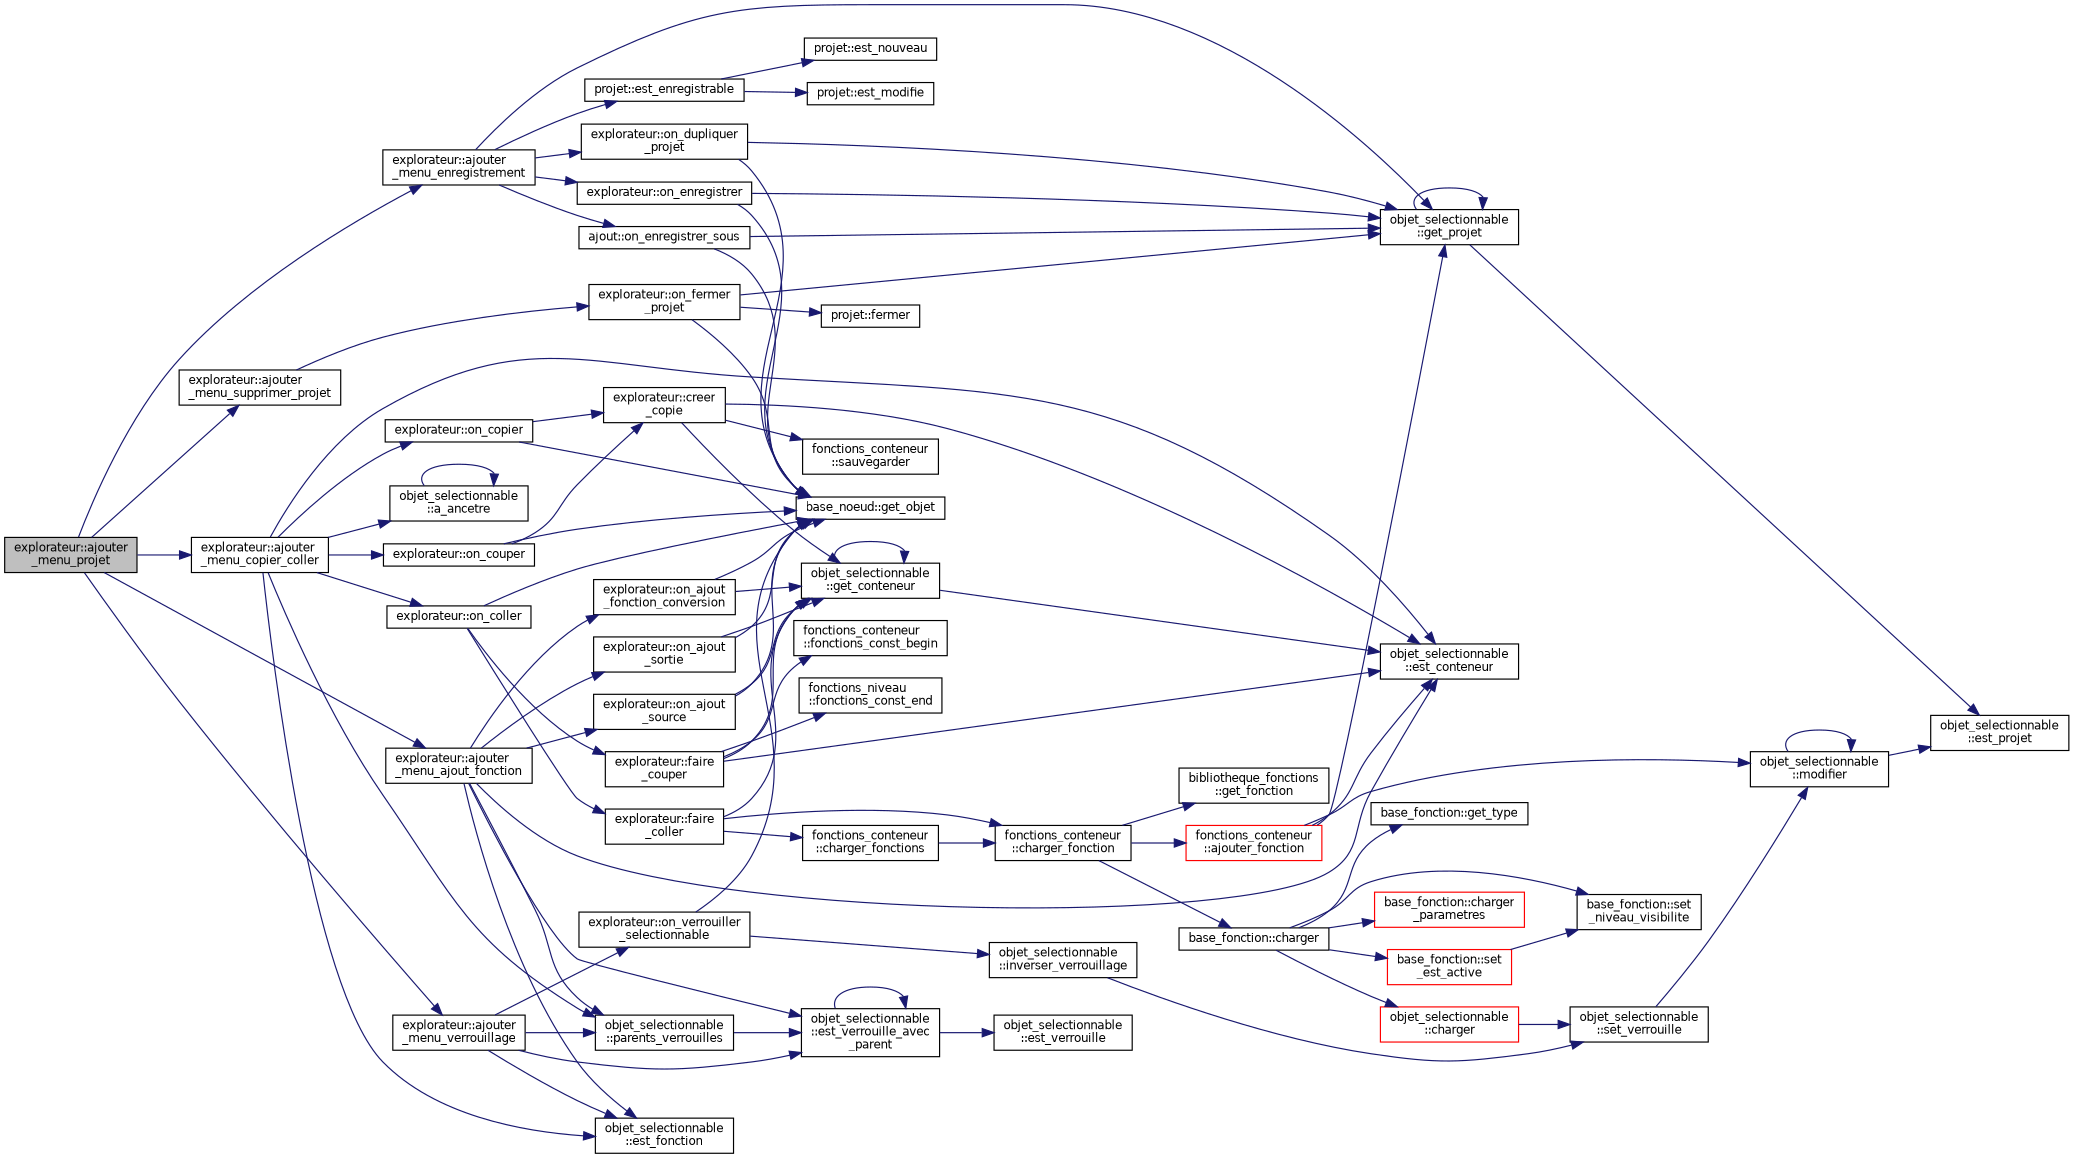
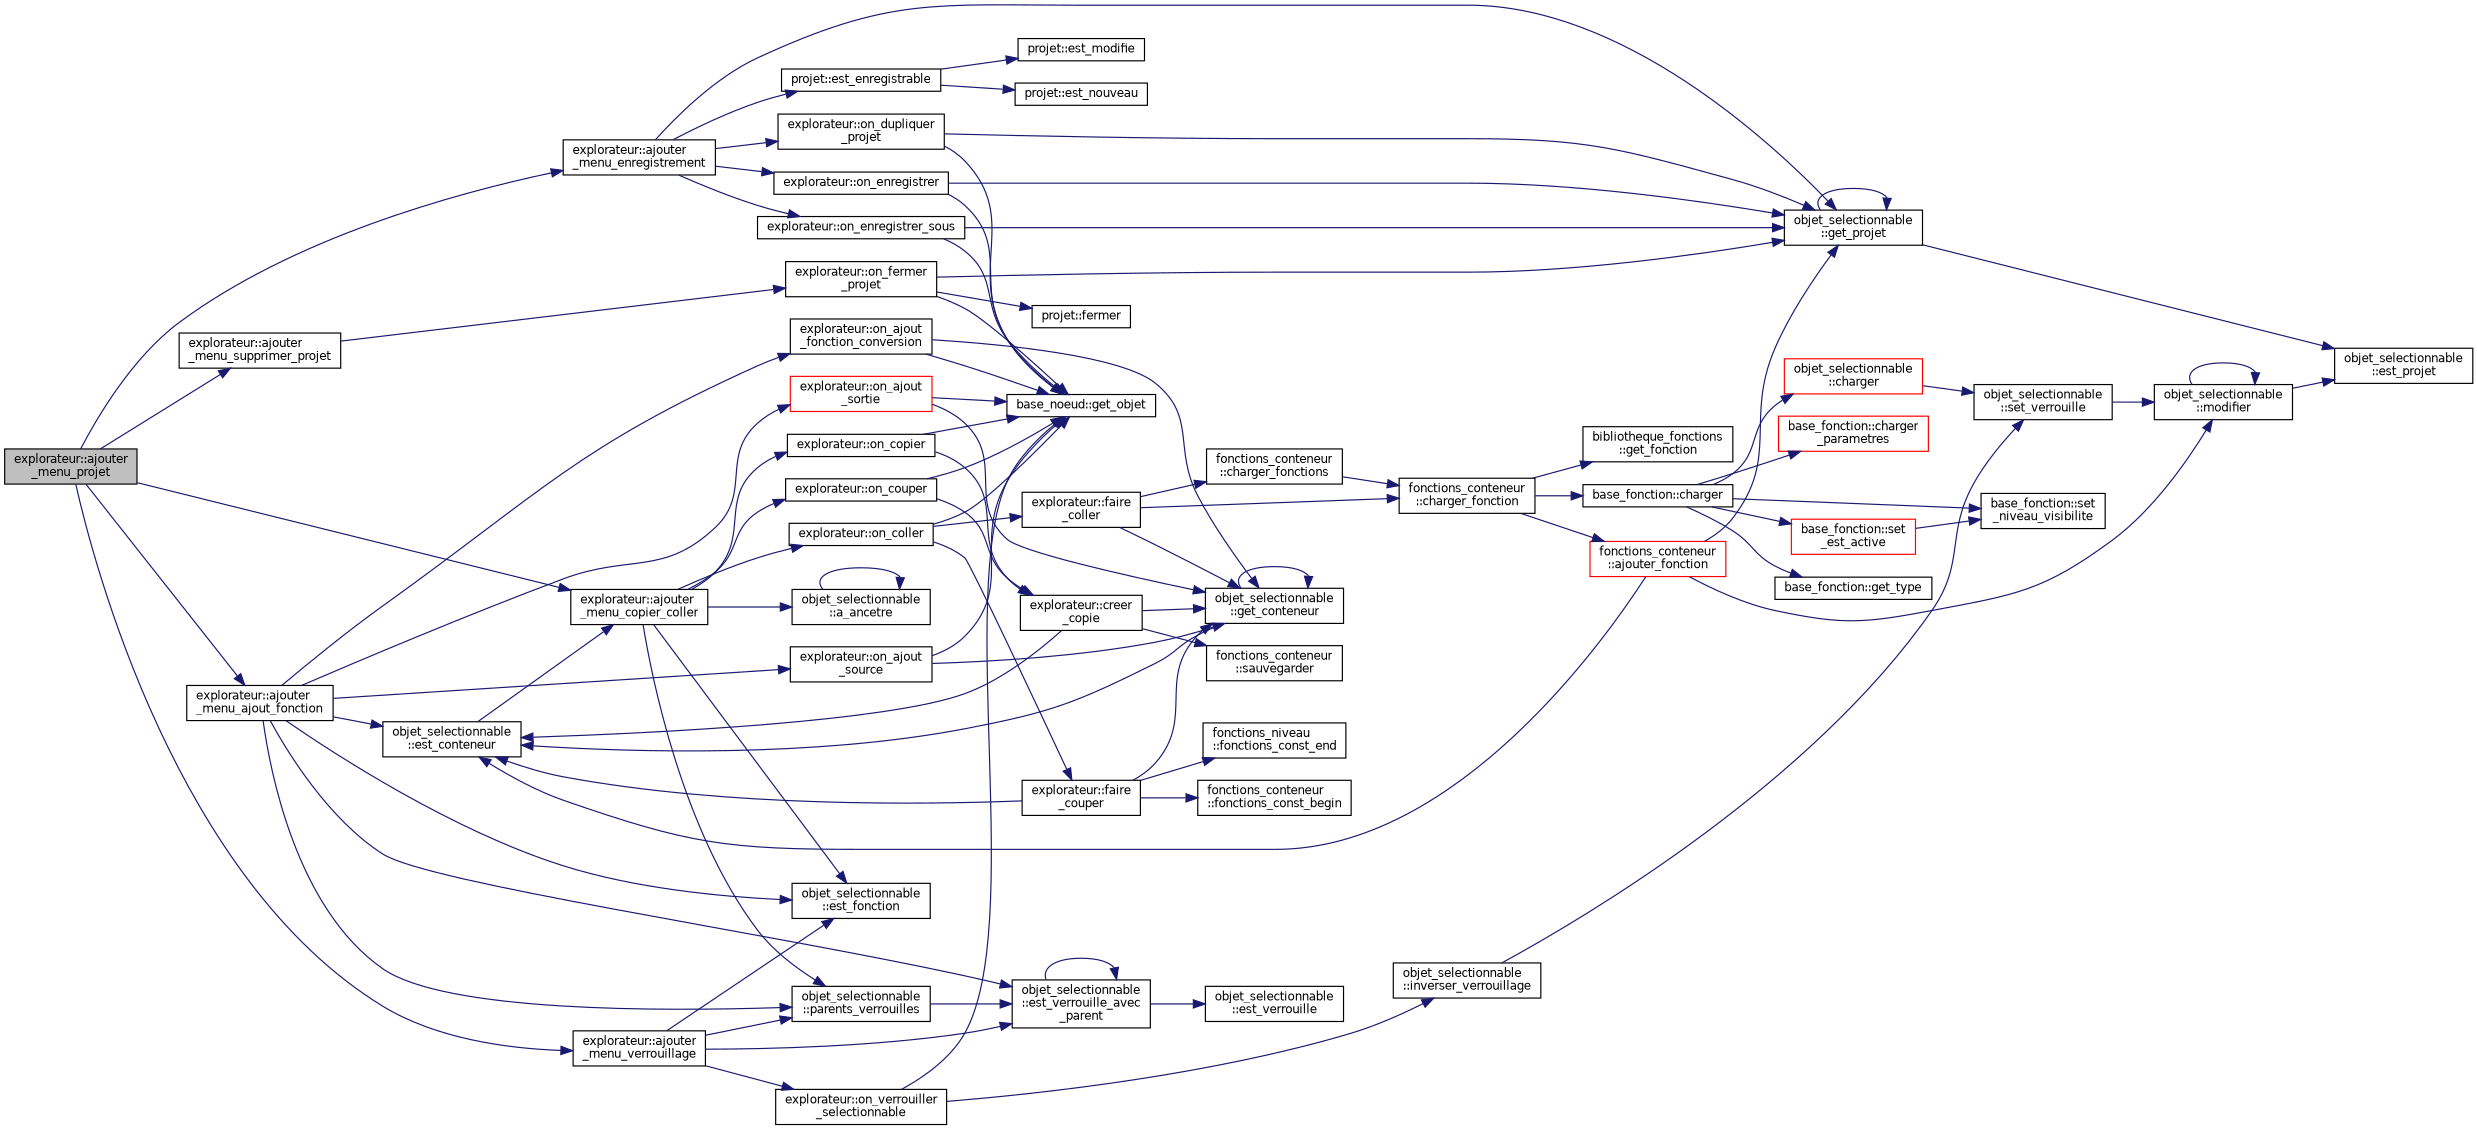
node "ajout::on_enregistrer_sous": label "ajout::on_enregistrer_sous" -> "explorateur::on_enregistrer_sous"
edge "explorateur::ajouter _menu_copier_coller" -> "objet_selectionnable ::est_conteneur": reversed
node "explorateur::on_ajout _sortie": color black -> red
